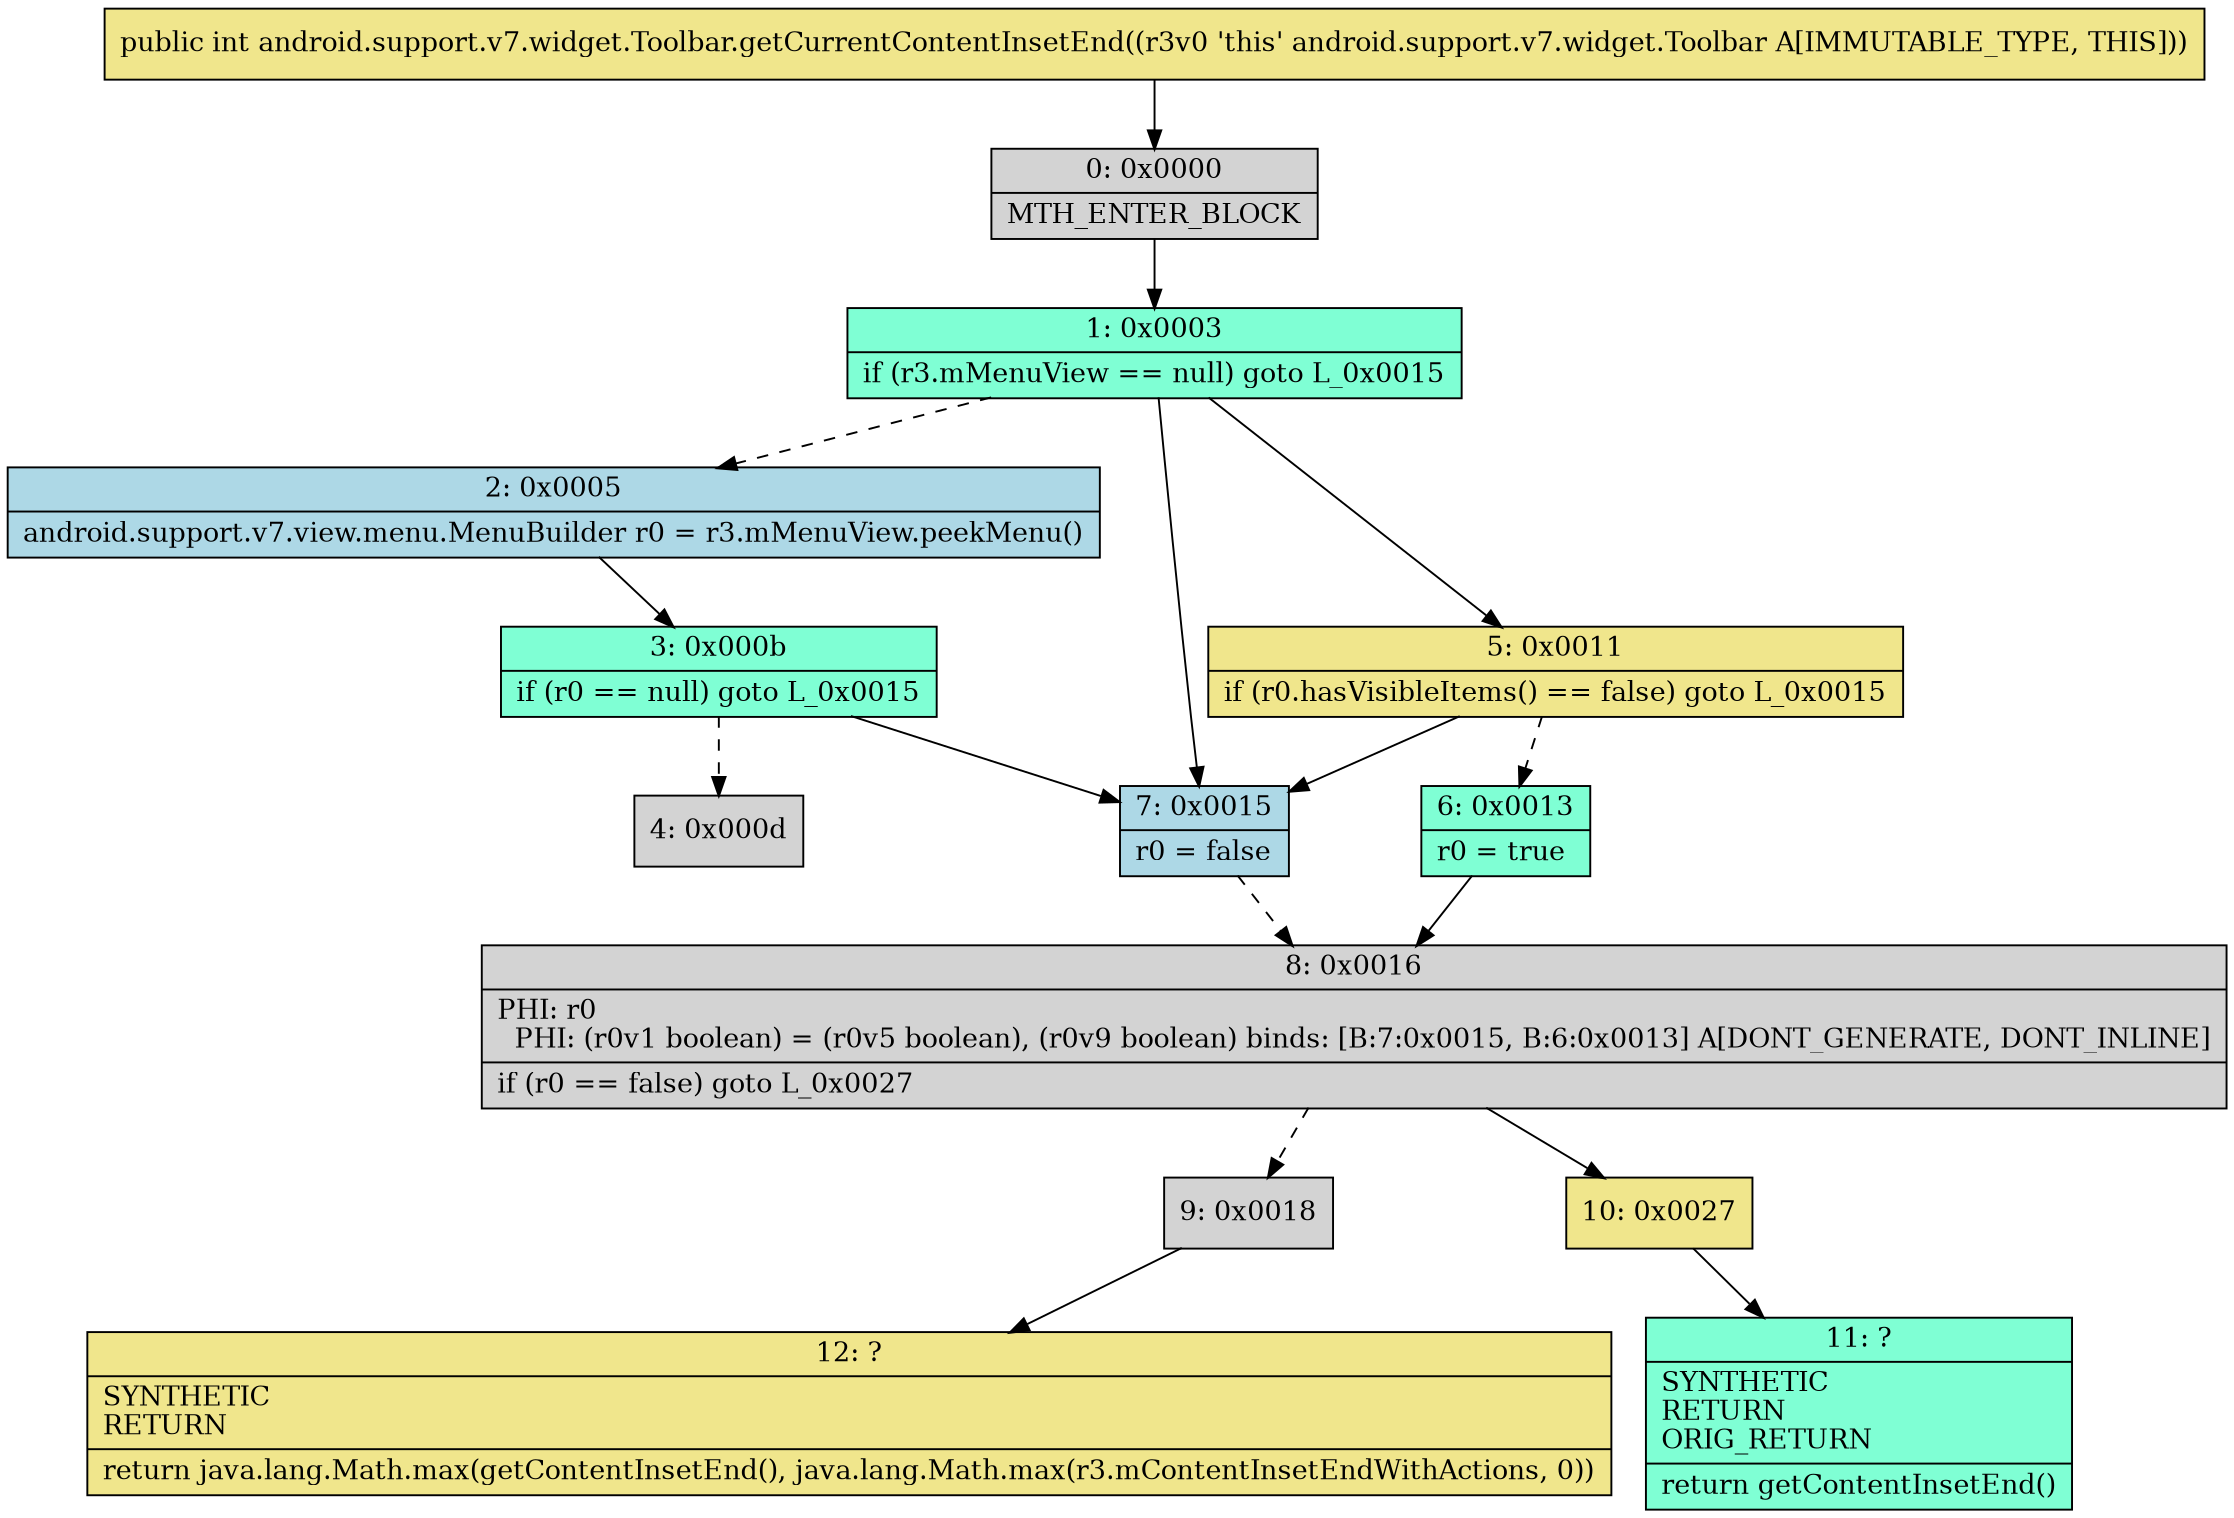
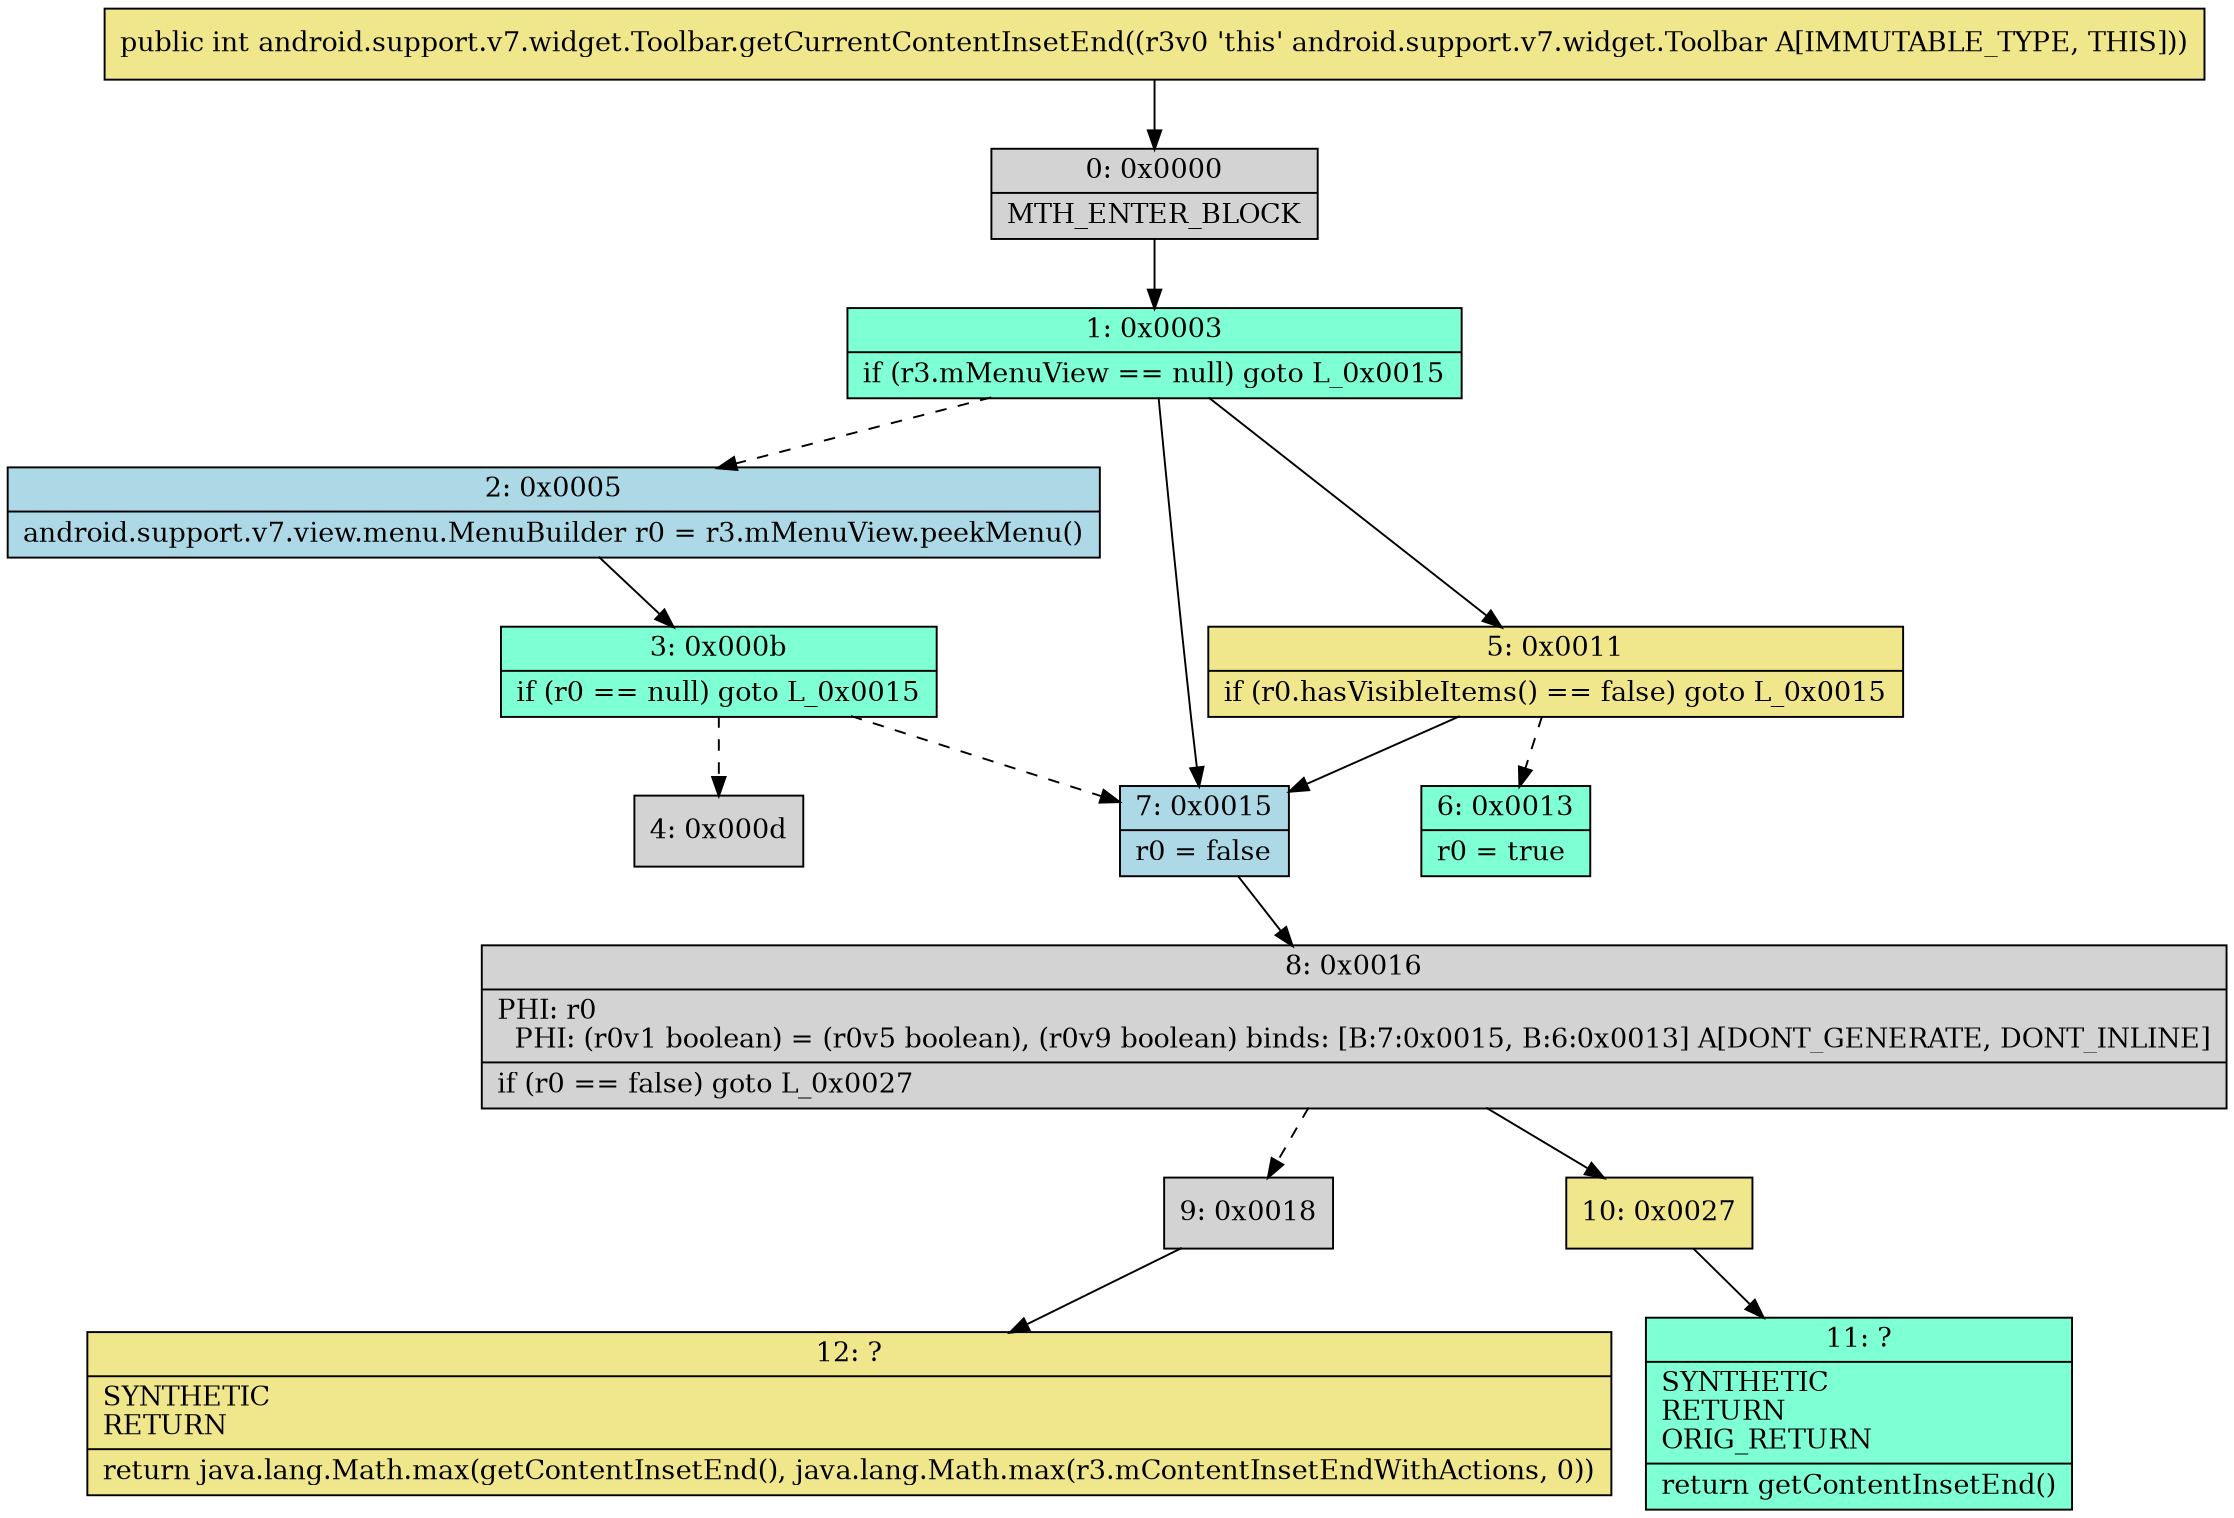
edge "3: 0x000b" -> "7: 0x0015": style solid -> dashed
edge "7: 0x0015" -> "8: 0x0016": style dashed -> solid
edge "6: 0x0013" -> "8: 0x0016": removed
